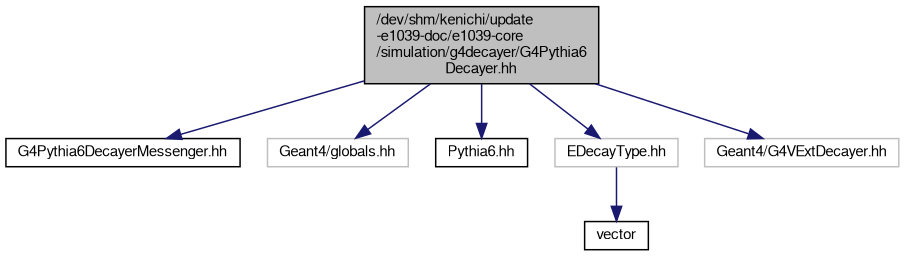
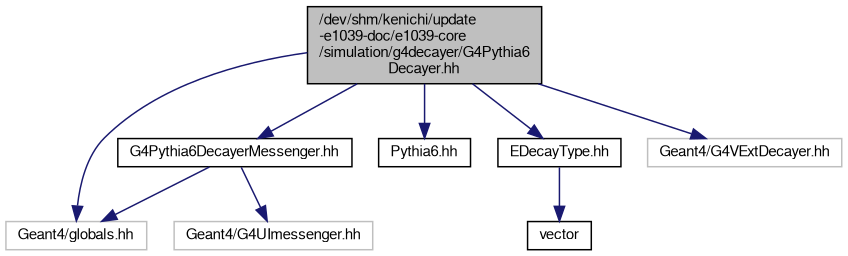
node "EDecayType.hh": color grey75 -> black
edge "G4Pythia6DecayerMessenger.hh" -> "Geant4/globals.hh": added
node "Geant4/G4UImessenger.hh": added
